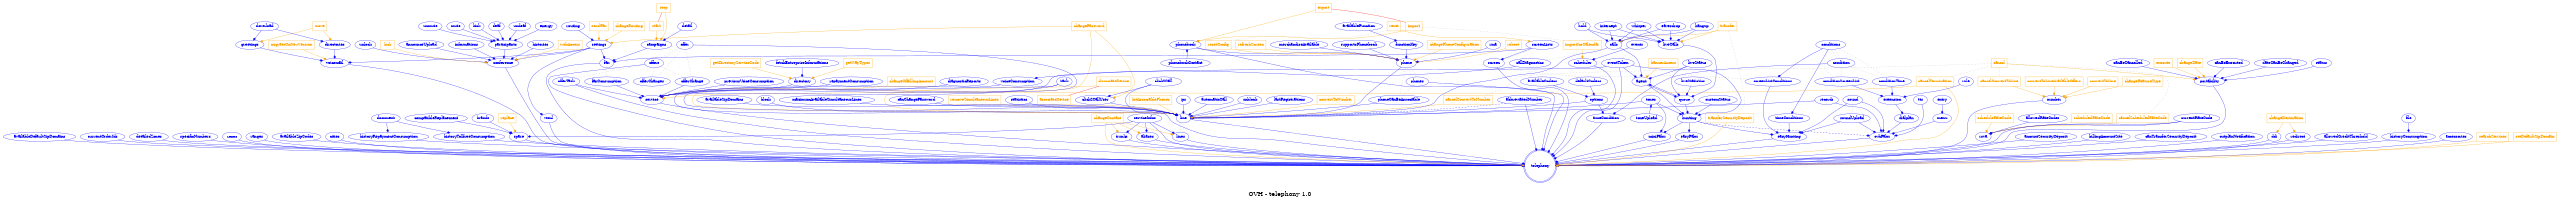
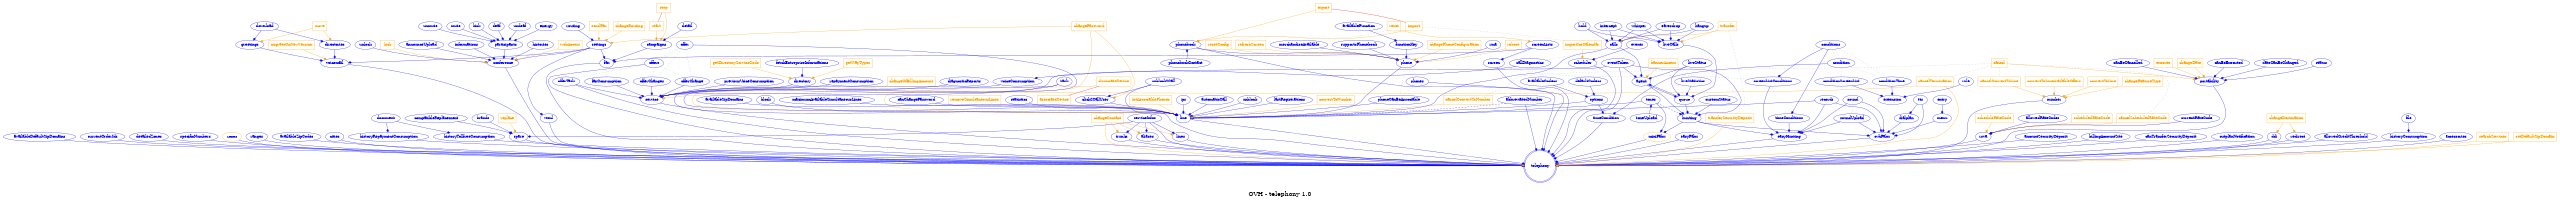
node "click2Call": label "click2Call" -> "unblock2Call"
edge "offerChanges" -> "service": added
edge "extension" -> "dialplan": now "tts" -> "dialplan"
edge "tones" -> "hunting": style solid -> dashed
edge "records" -> "easyHunting": added
edge "hunting" -> "easyPabx": removed
edge "hunting" -> "ovhPabx": style dashed -> solid
node "zones": color blue -> orange
node "miniPabx": color blue -> orange
edge "currentRateCode" -> "telephony": now "rsva" -> "telephony"
